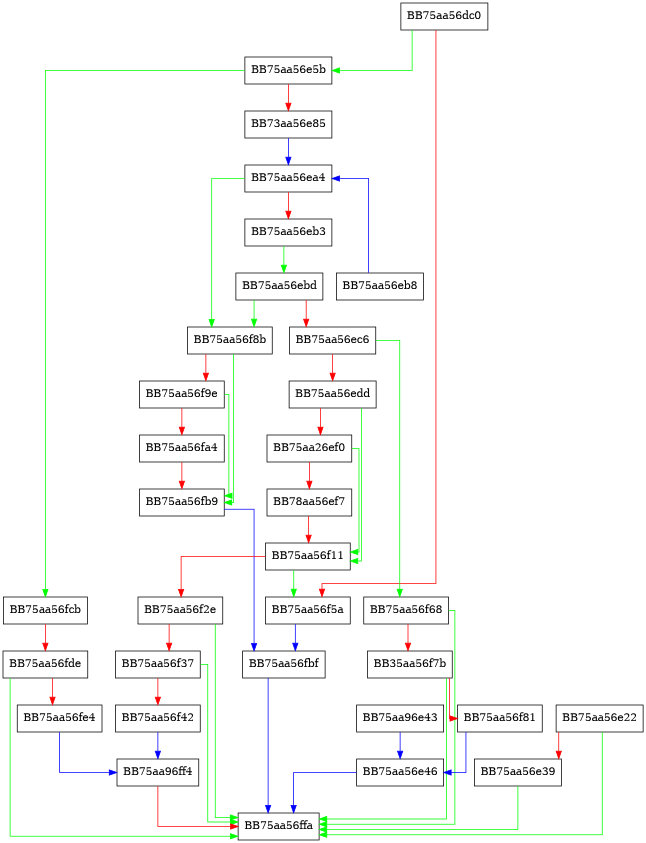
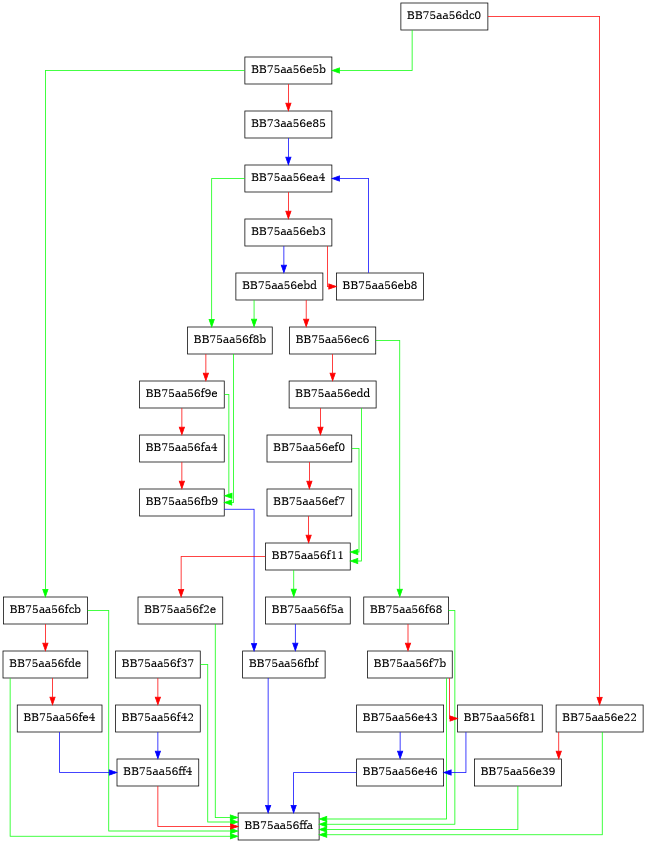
edge "BB75aa56eb3" -> "BB75aa56ebd": color green -> blue
edge "BB75aa56eb3" -> "BB75aa56eb8": added
edge "BB75aa56dc0" -> "BB75aa56f5a": now "BB75aa56dc0" -> "BB75aa56e22"
node "BB75aa26ef0": label "BB75aa26ef0" -> "BB75aa56ef0"
node "BB78aa56ef7": label "BB78aa56ef7" -> "BB75aa56ef7"
edge "BB75aa56f2e" -> "BB75aa56f37": removed
node "BB35aa56f7b": label "BB35aa56f7b" -> "BB75aa56f7b"
node "BB75aa96e43": label "BB75aa96e43" -> "BB75aa56e43"
edge "BB75aa56fcb" -> "BB75aa56ffa": added
node "BB75aa96ff4": label "BB75aa96ff4" -> "BB75aa56ff4"
